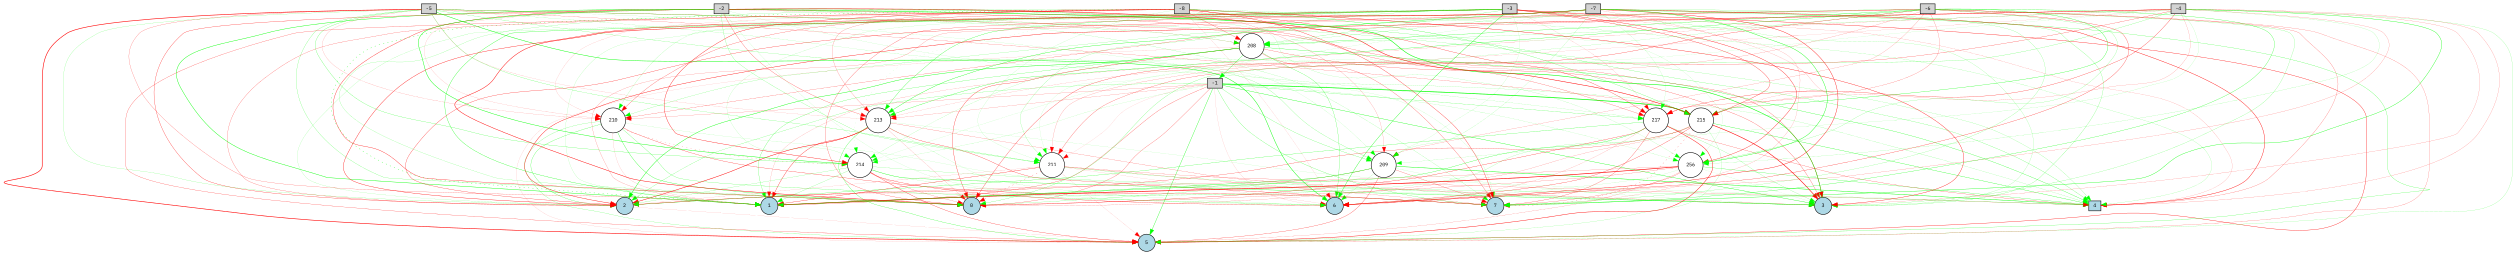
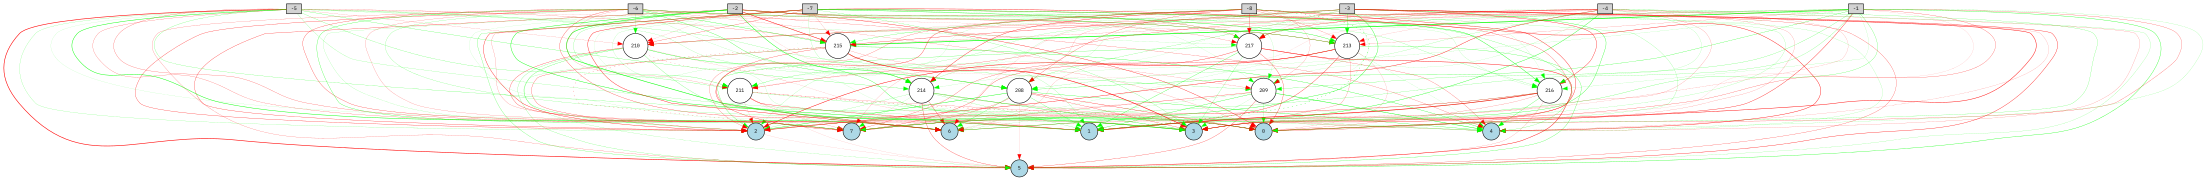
edge "208" -> "-1": reversed
edge "-7" -> "7": color green -> red
edge "-1" -> "3": color green -> red
node "256": label "256" -> "216"
node "4": shape box -> circle
